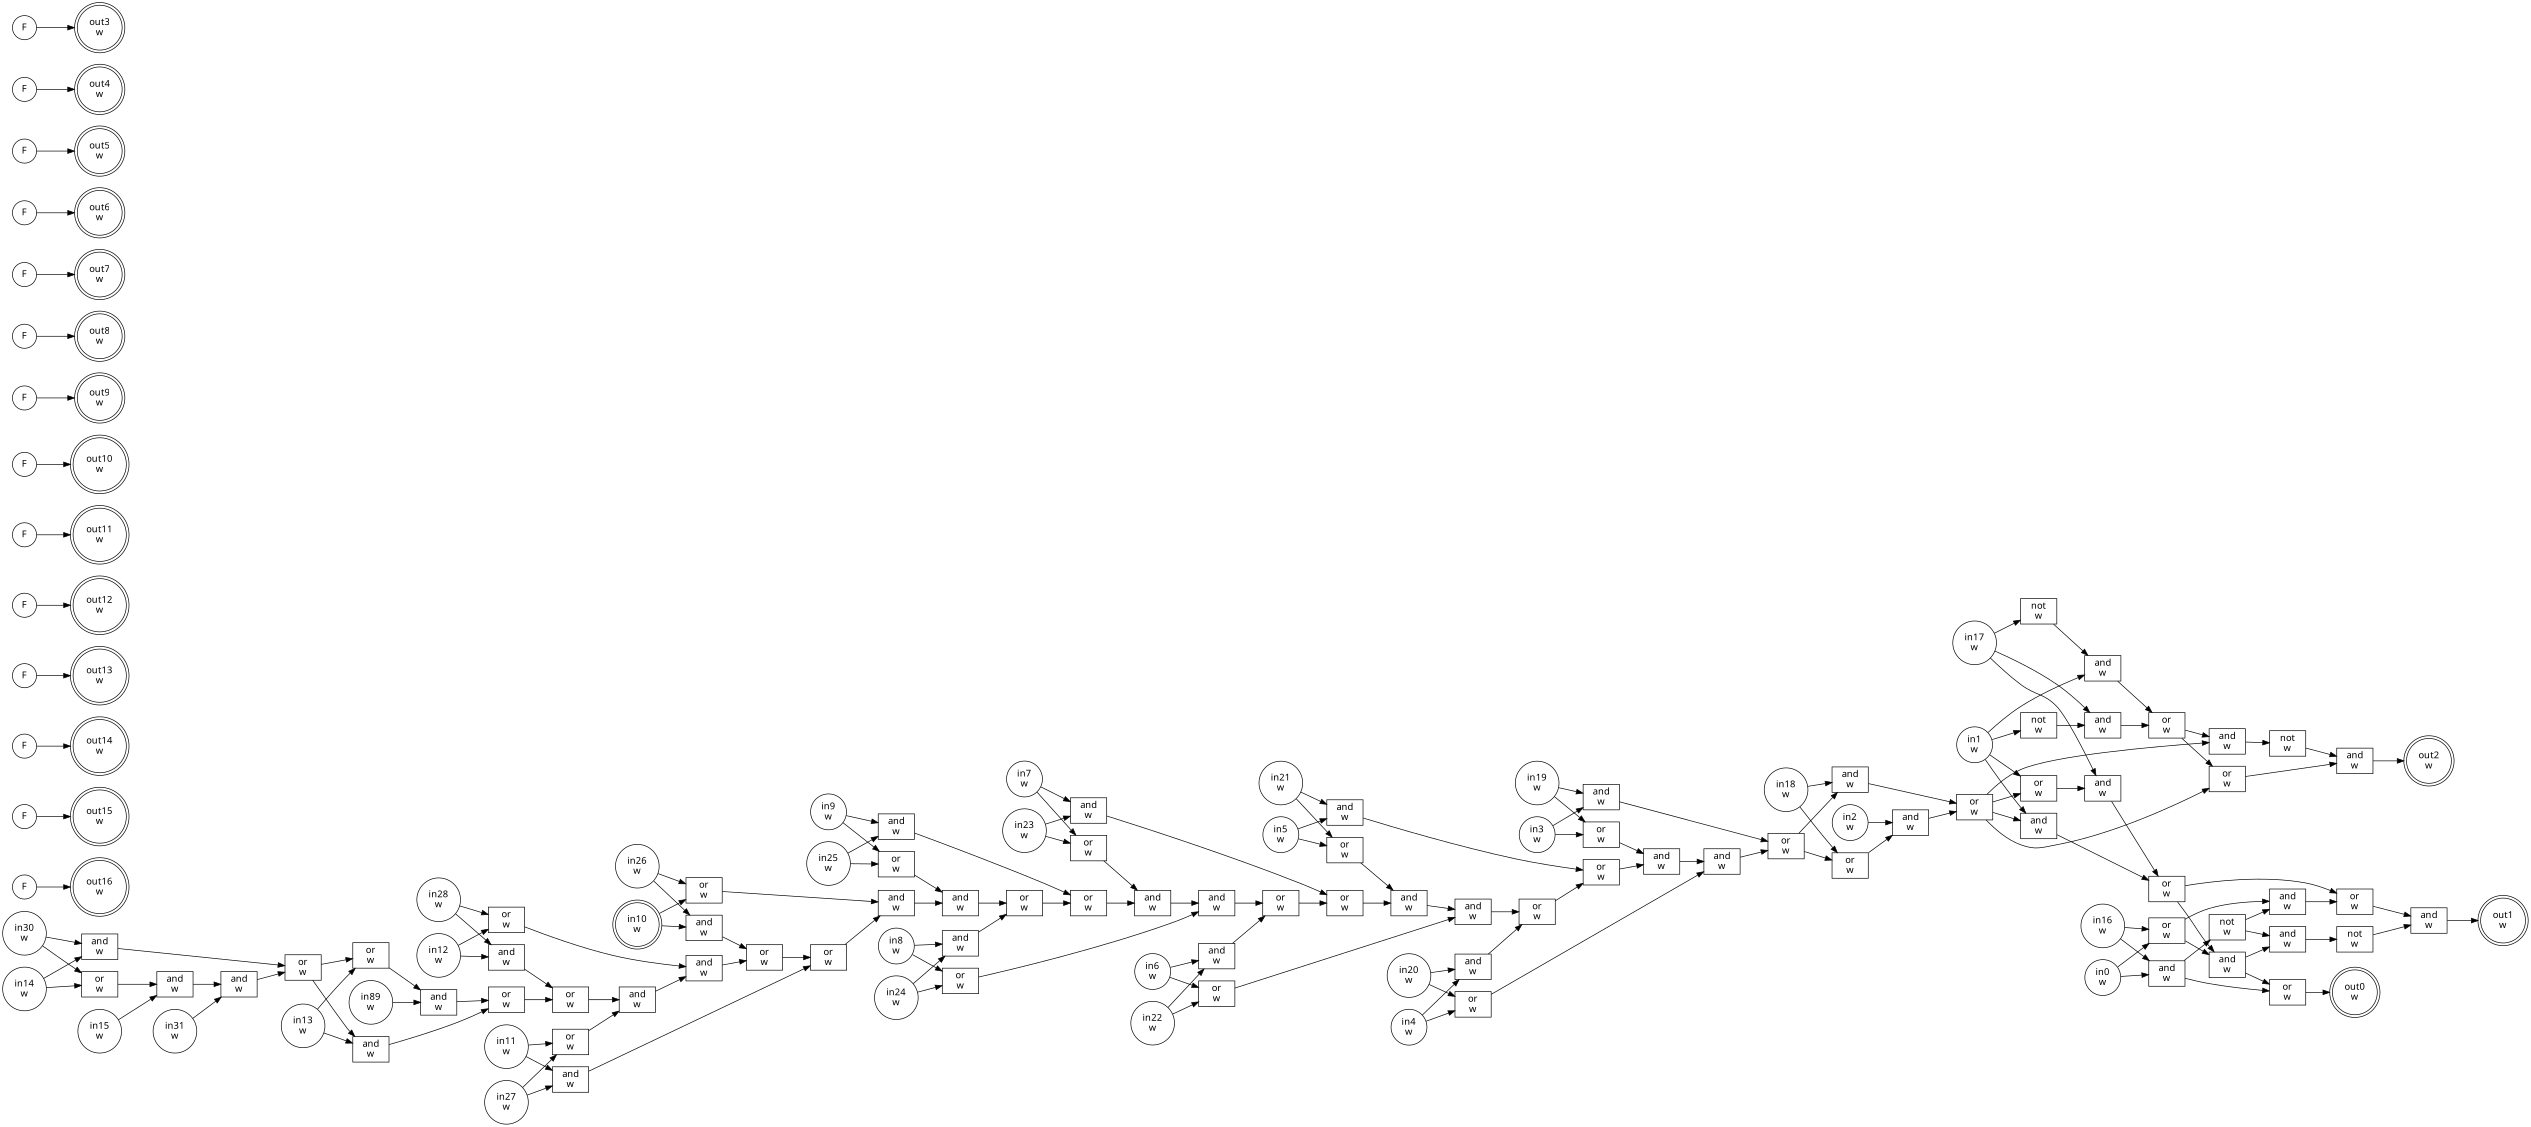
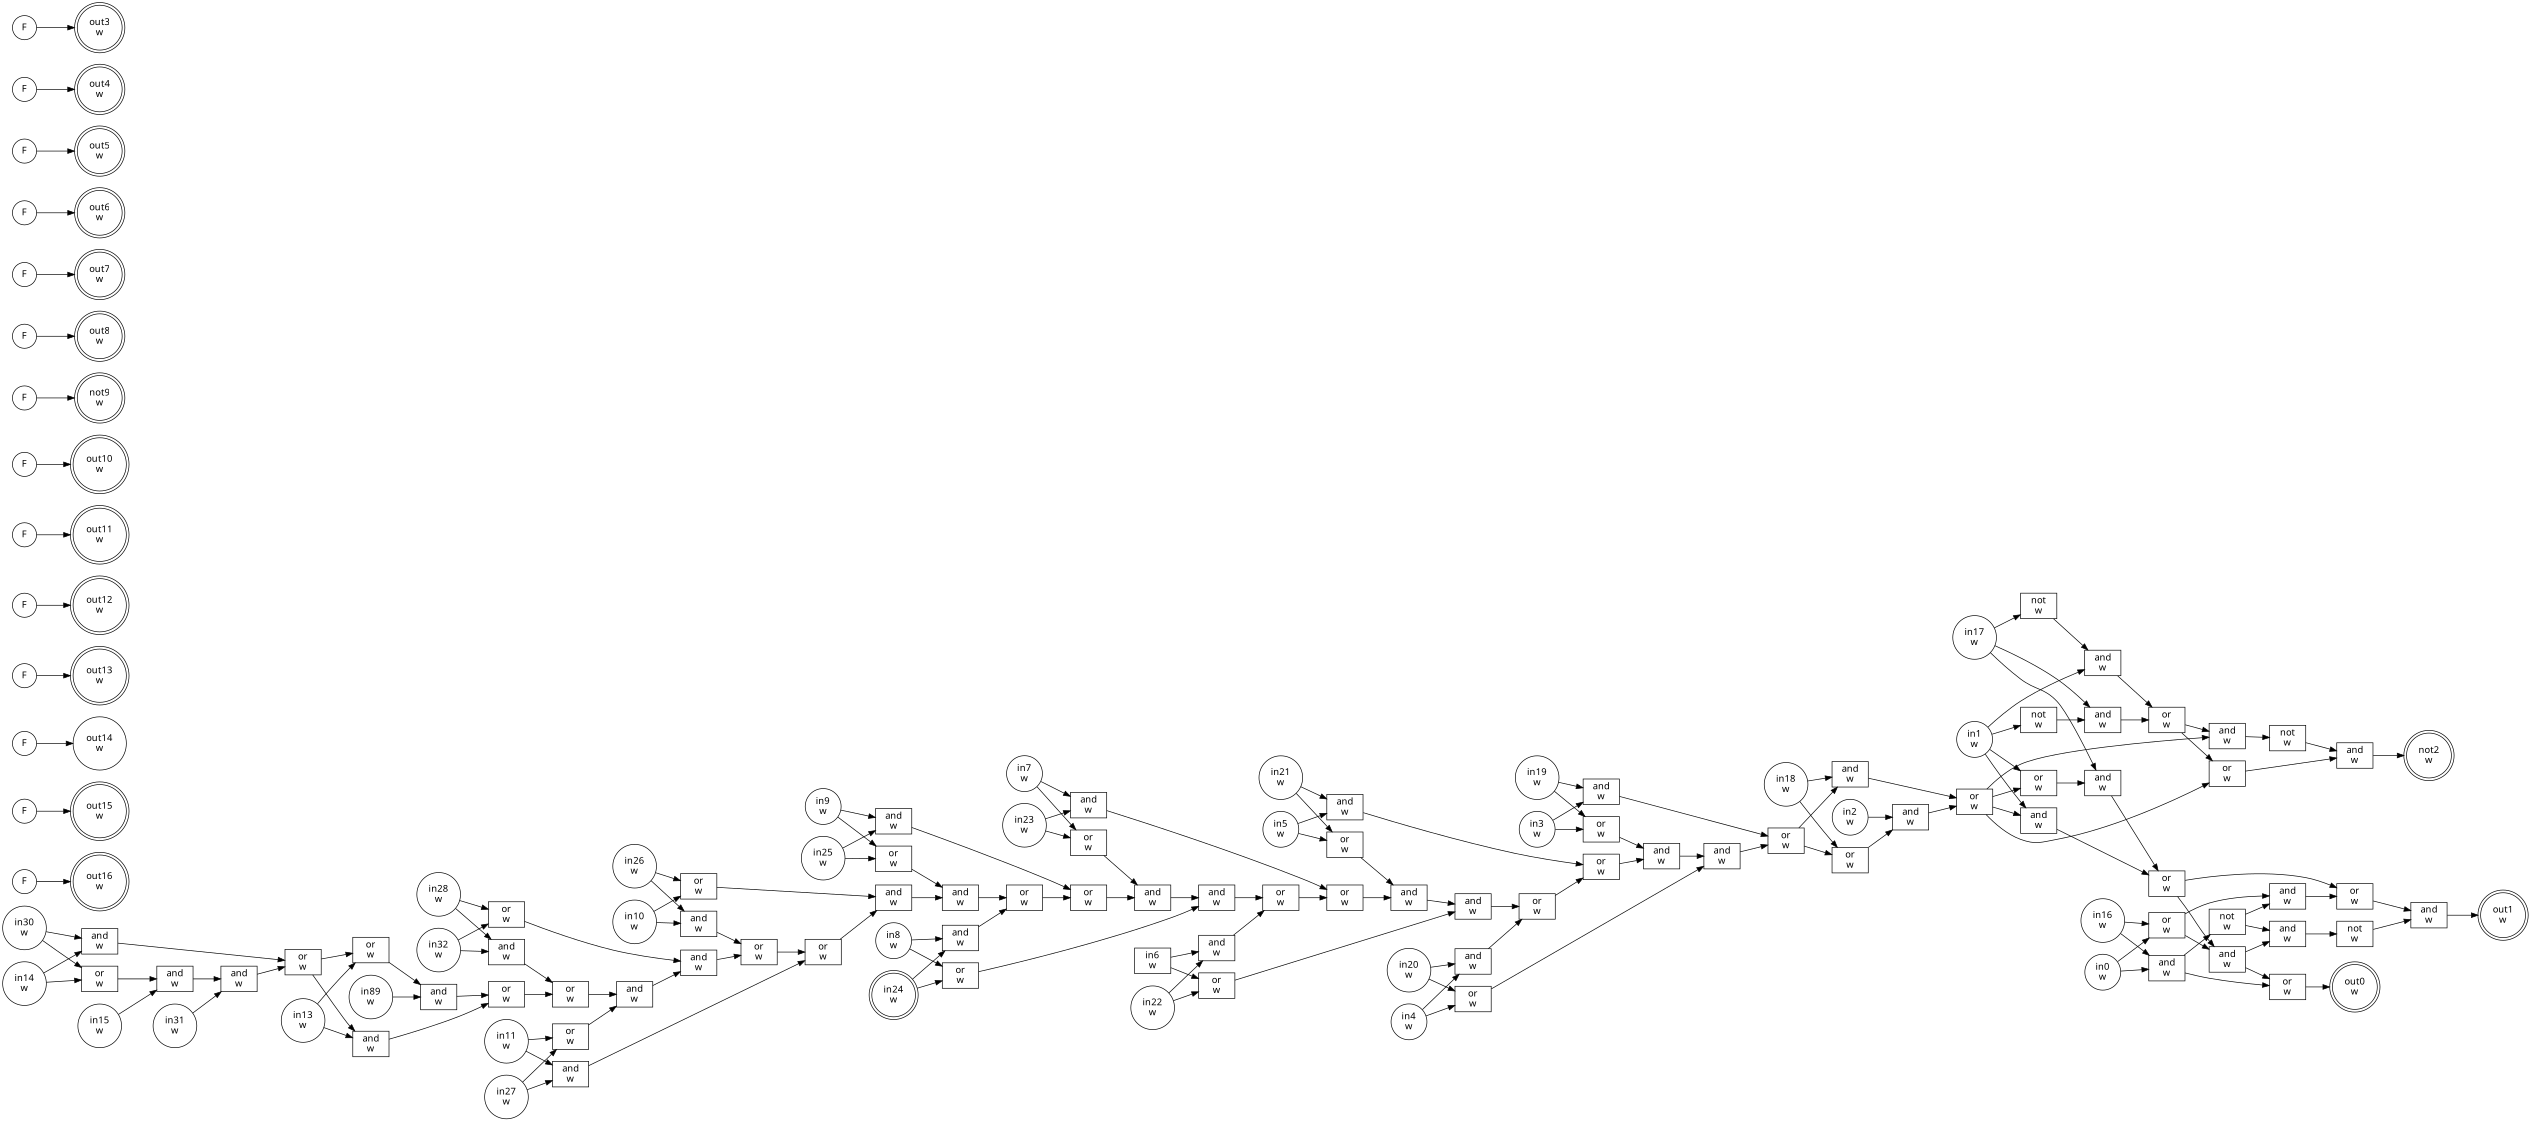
node "out9 w": label "out9 w" -> "not9 w"
node "out14 w": shape doublecircle -> circle
node "out2 w": label "out2 w" -> "not2 w"
node "in10 w": shape doublecircle -> circle
node "in12 w": label "in12 w" -> "in32 w"
node "in6 w": shape circle -> box
node "in24 w": shape circle -> doublecircle
